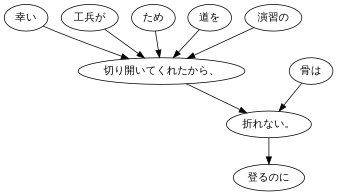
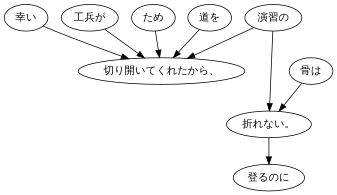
edge "切り開いてくれたから、" -> "折れない。": now "演習の" -> "折れない。"
